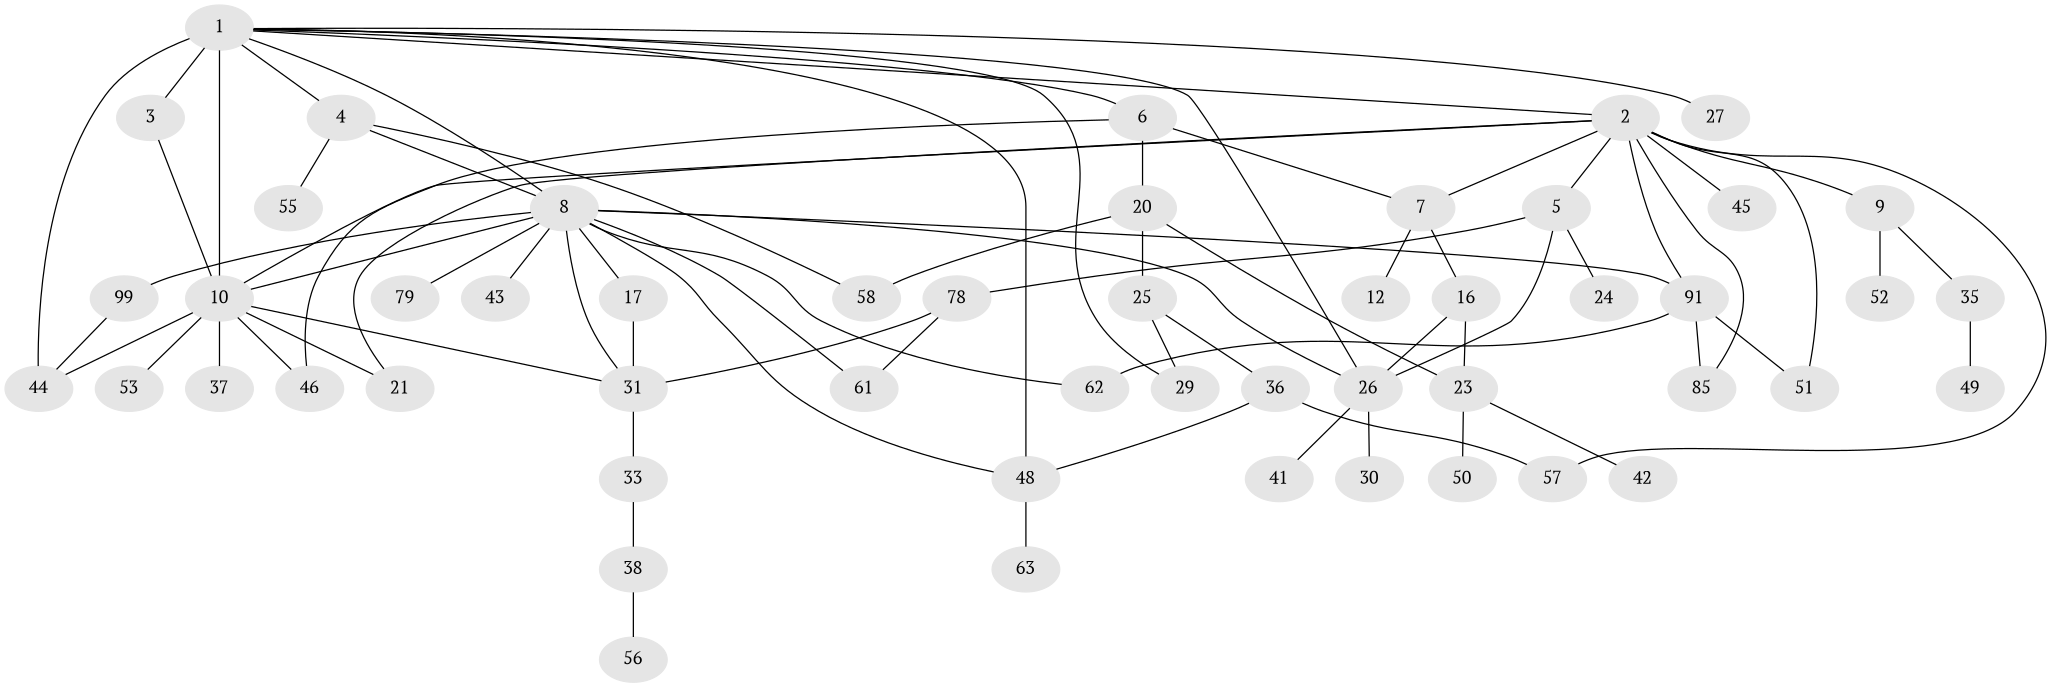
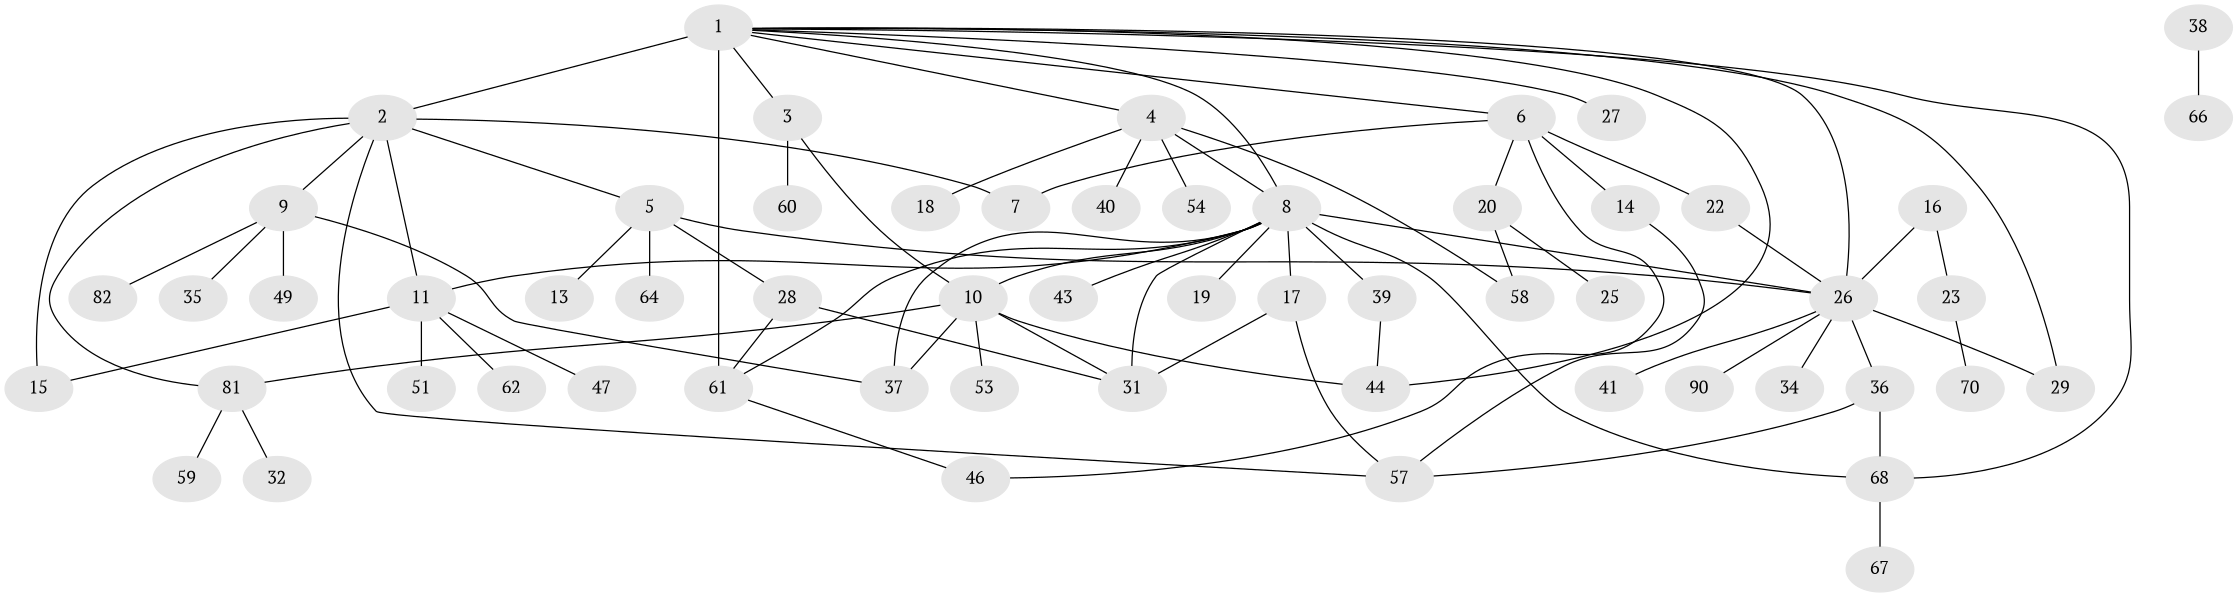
edge "2" -- "10": removed
edge "1" -- "10": now "1" -- "61"
edge "2" -- "51": removed
node "55": label "55" -> "54"
node "60": added
node "18": added
node "40": added
node "14": added
node "22": added
node "45": removed
edge "7" -- "16": removed
node "99": label "99" -> "39"
node "79": label "79" -> "19"
node "13": added
node "78": label "78" -> "28"
node "12": removed
node "24": label "24" -> "64"
node "91": label "91" -> "11"
node "52": label "52" -> "82"
edge "20" -- "23": removed
edge "8" -- "62": now "8" -- "37"
edge "9" -- "37": added
edge "25" -- "36": now "26" -- "36"
edge "25" -- "29": now "26" -- "29"
edge "10" -- "46": now "61" -- "46"
edge "35" -- "49": now "9" -- "49"
node "21": label "21" -> "81"
node "47": added
node "85": label "85" -> "15"
node "34": added
edge "17" -- "57": added
node "59": added
node "32": added
node "33": removed
node "48": label "48" -> "68"
node "30": label "30" -> "90"
node "50": label "50" -> "70"
node "42": removed
node "63": label "63" -> "67"
node "56": label "56" -> "66"
